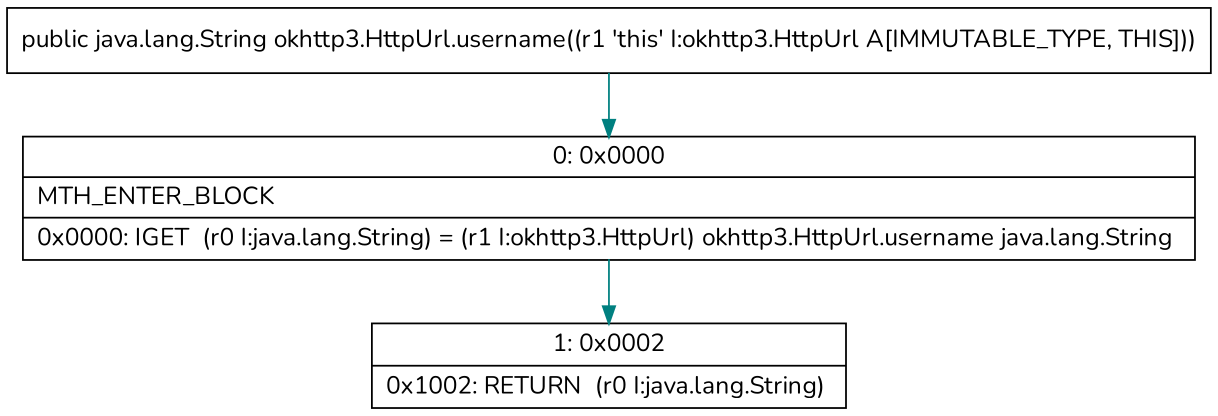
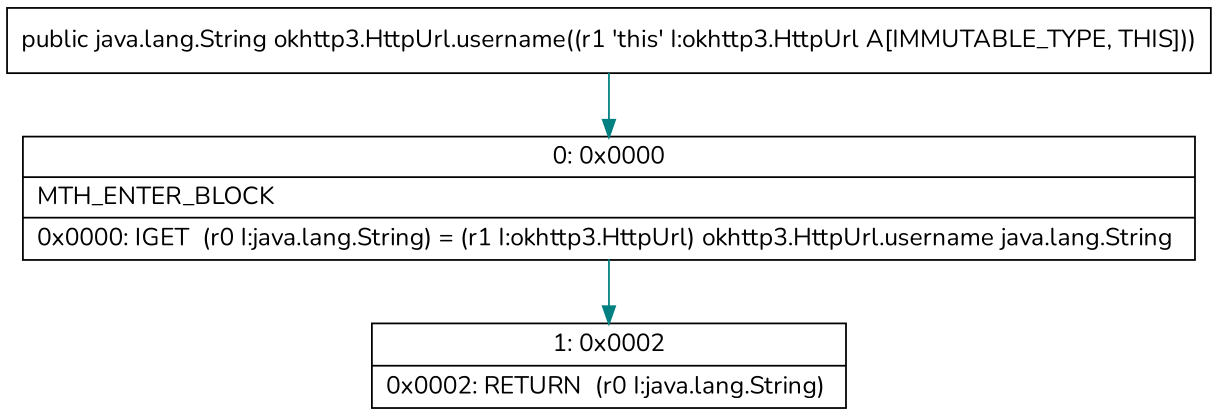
node "1: 0x0002": text "0x1002: RETURN  (r0 I:java.lang.String)" -> "0x0002: RETURN  (r0 I:java.lang.String)"
